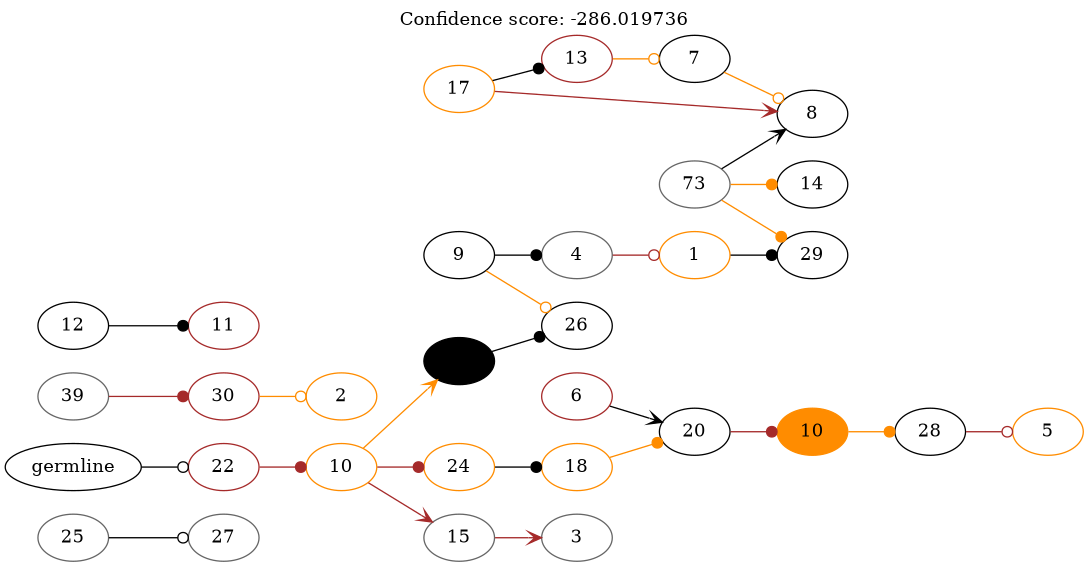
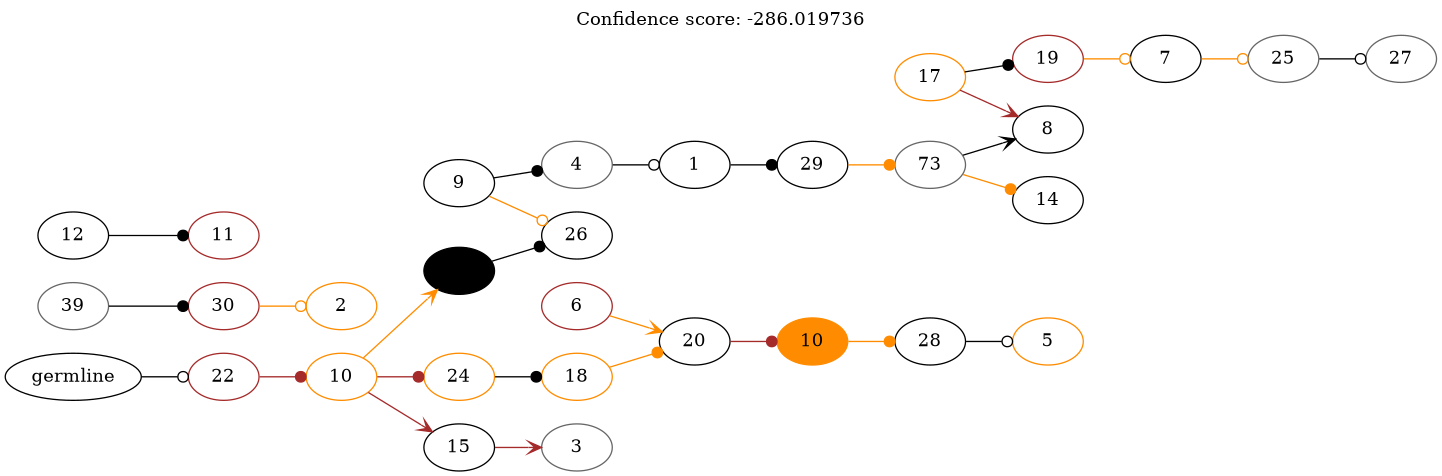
node "13": label "13" -> "19"
edge "7" -> "8": now "7" -> "25"
edge "73" -> "29": reversed
edge "4" -> "1": color brown -> black
node "1": color darkorange -> black
edge "39" -> "30": color brown -> black
edge "6" -> "20": color black -> darkorange
edge "28" -> "5": color brown -> black
node "15": color gray40 -> black
